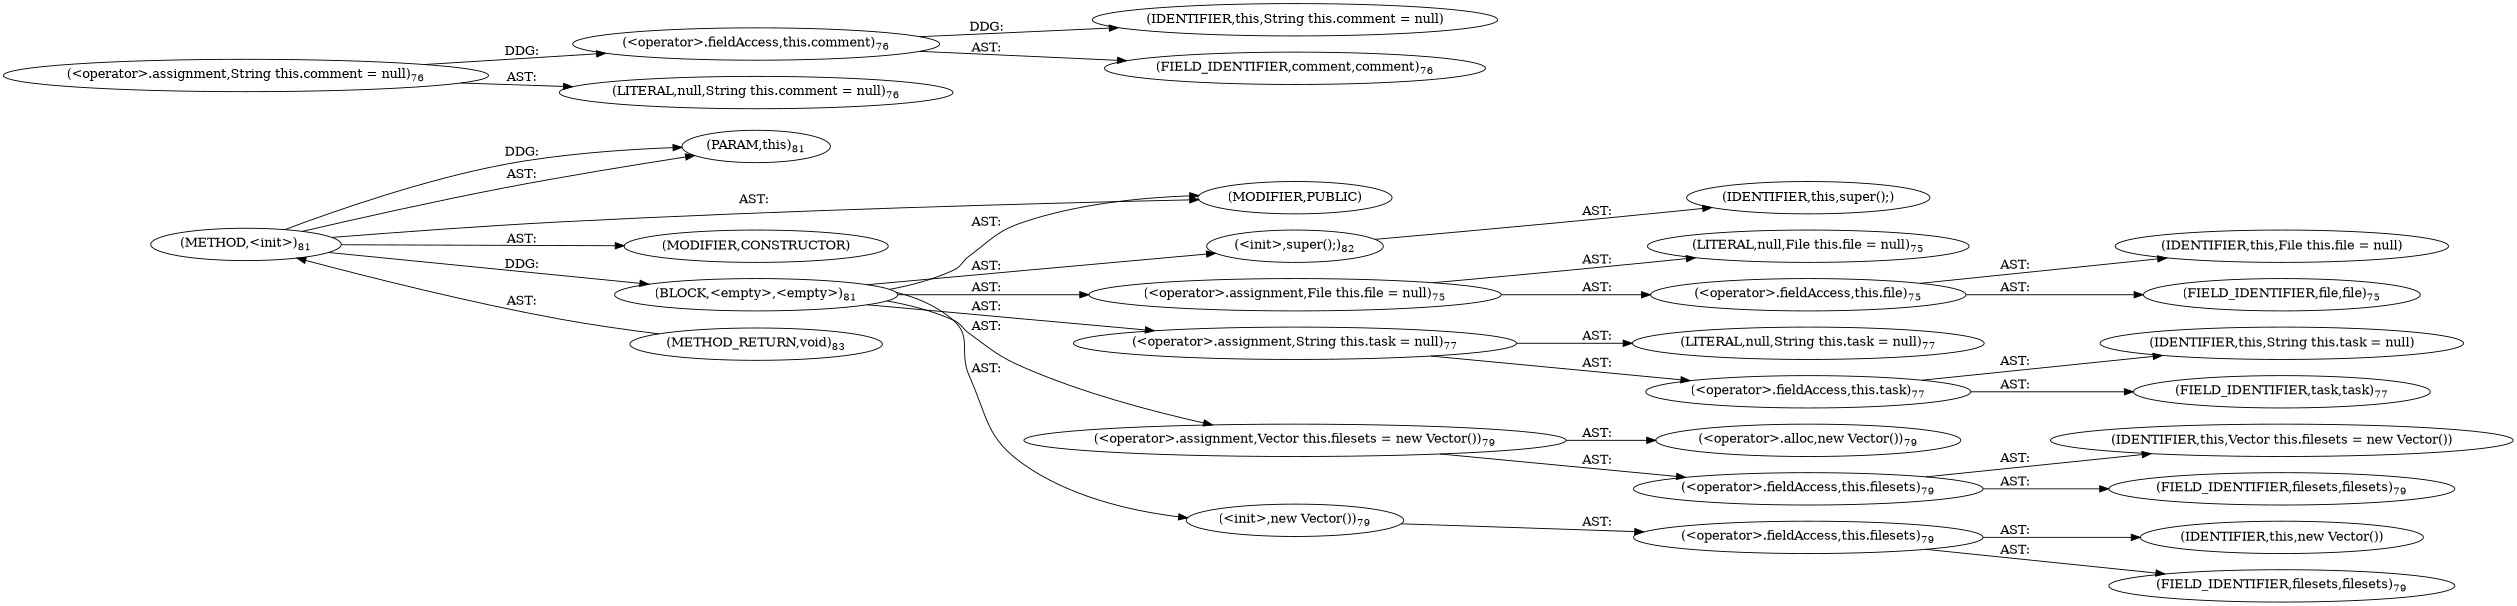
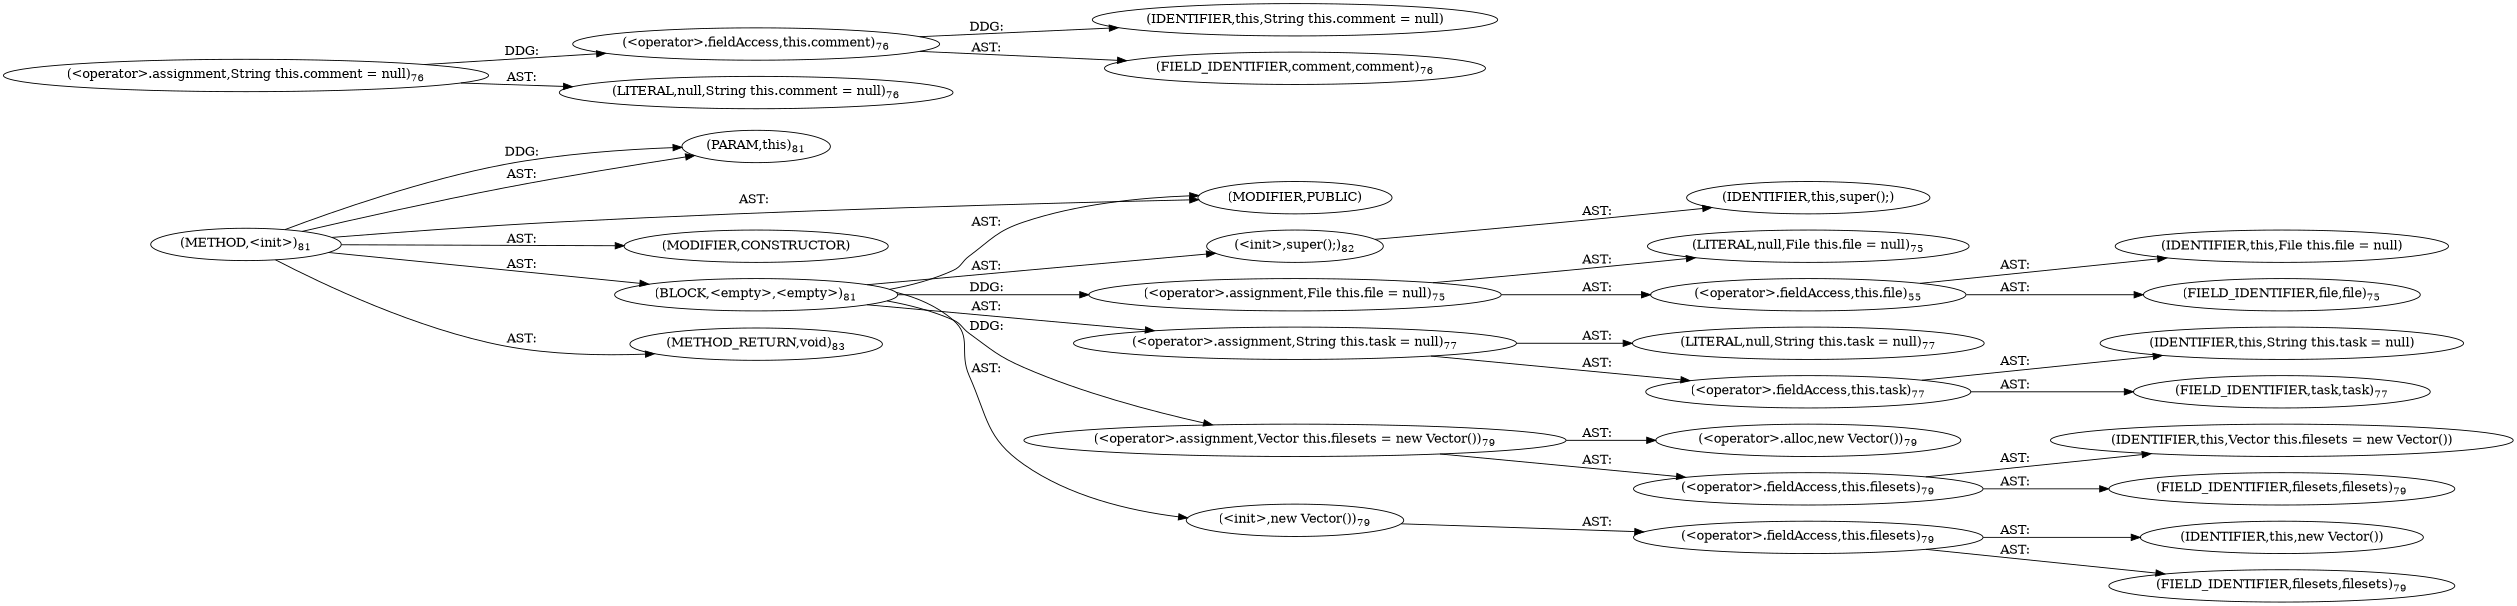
edge "(METHOD,<init>)" -> "(BLOCK,<empty>,<empty>)": label "DDG: " -> "AST: "
edge "(BLOCK,<empty>,<empty>)" -> "(<operator>.assignment,File this.file = null)": label "AST: " -> "DDG: "
node "(<operator>.fieldAccess,this.file)": text "75" -> "55"
edge "(METHOD_RETURN,void)" -> "(METHOD,<init>)": reversed
edge "(BLOCK,<empty>,<empty>)" -> "(<operator>.assignment,Vector this.filesets = new Vector())": label "AST: " -> "DDG: "
